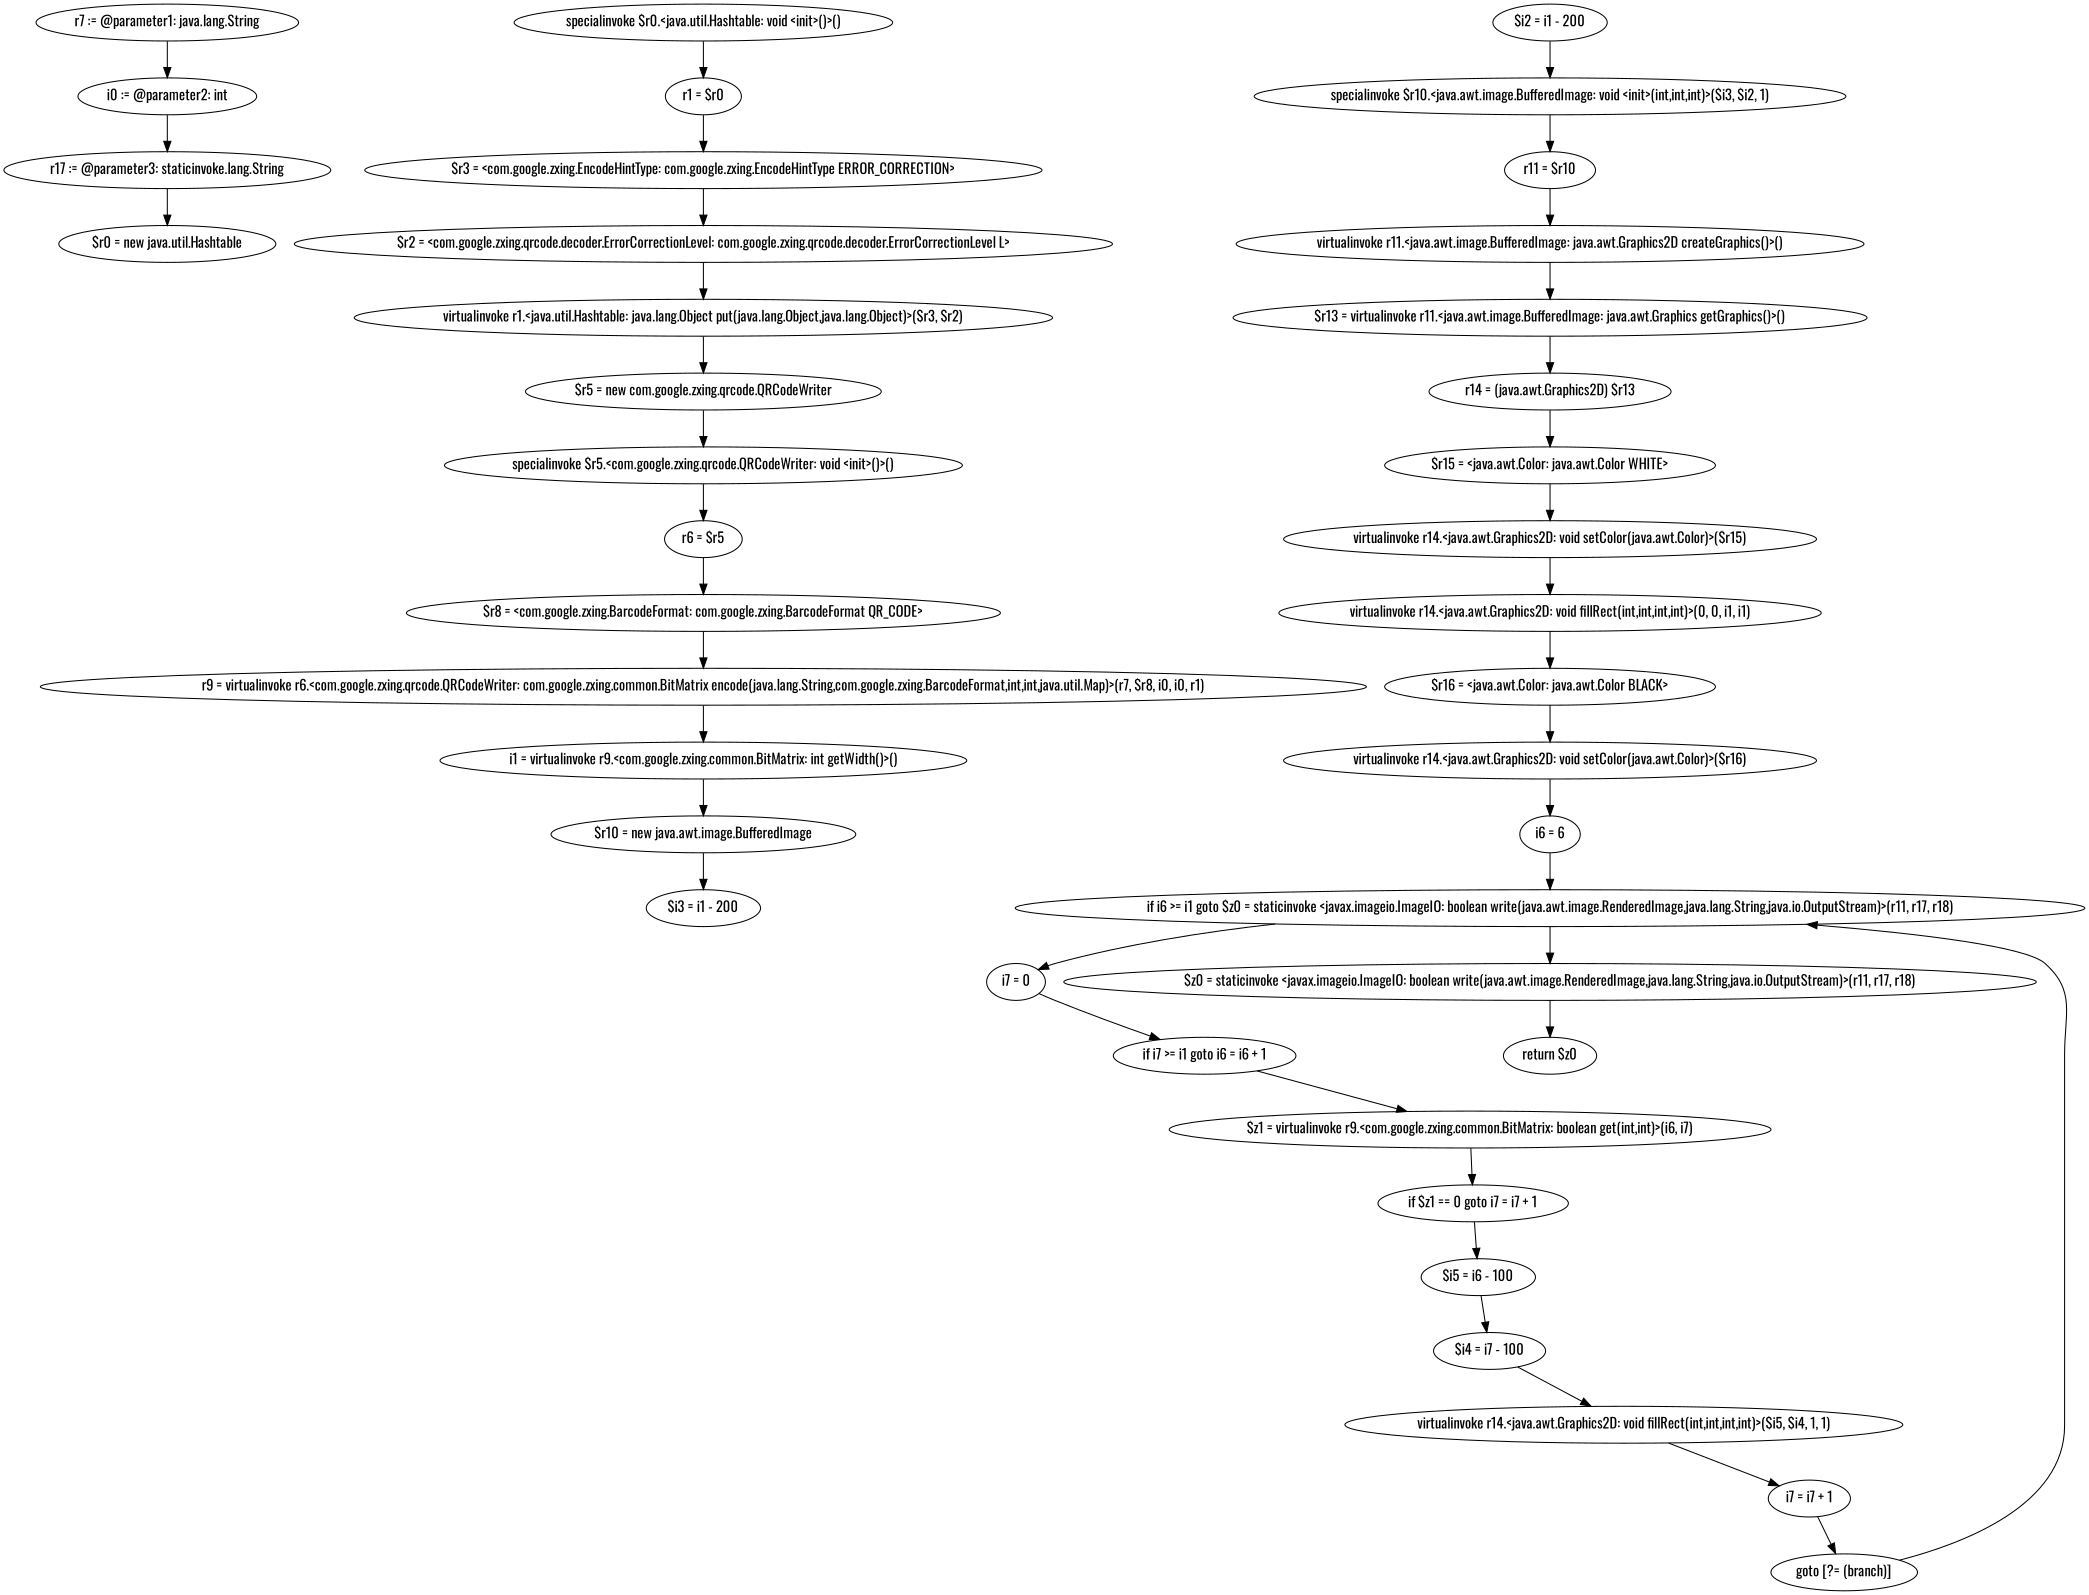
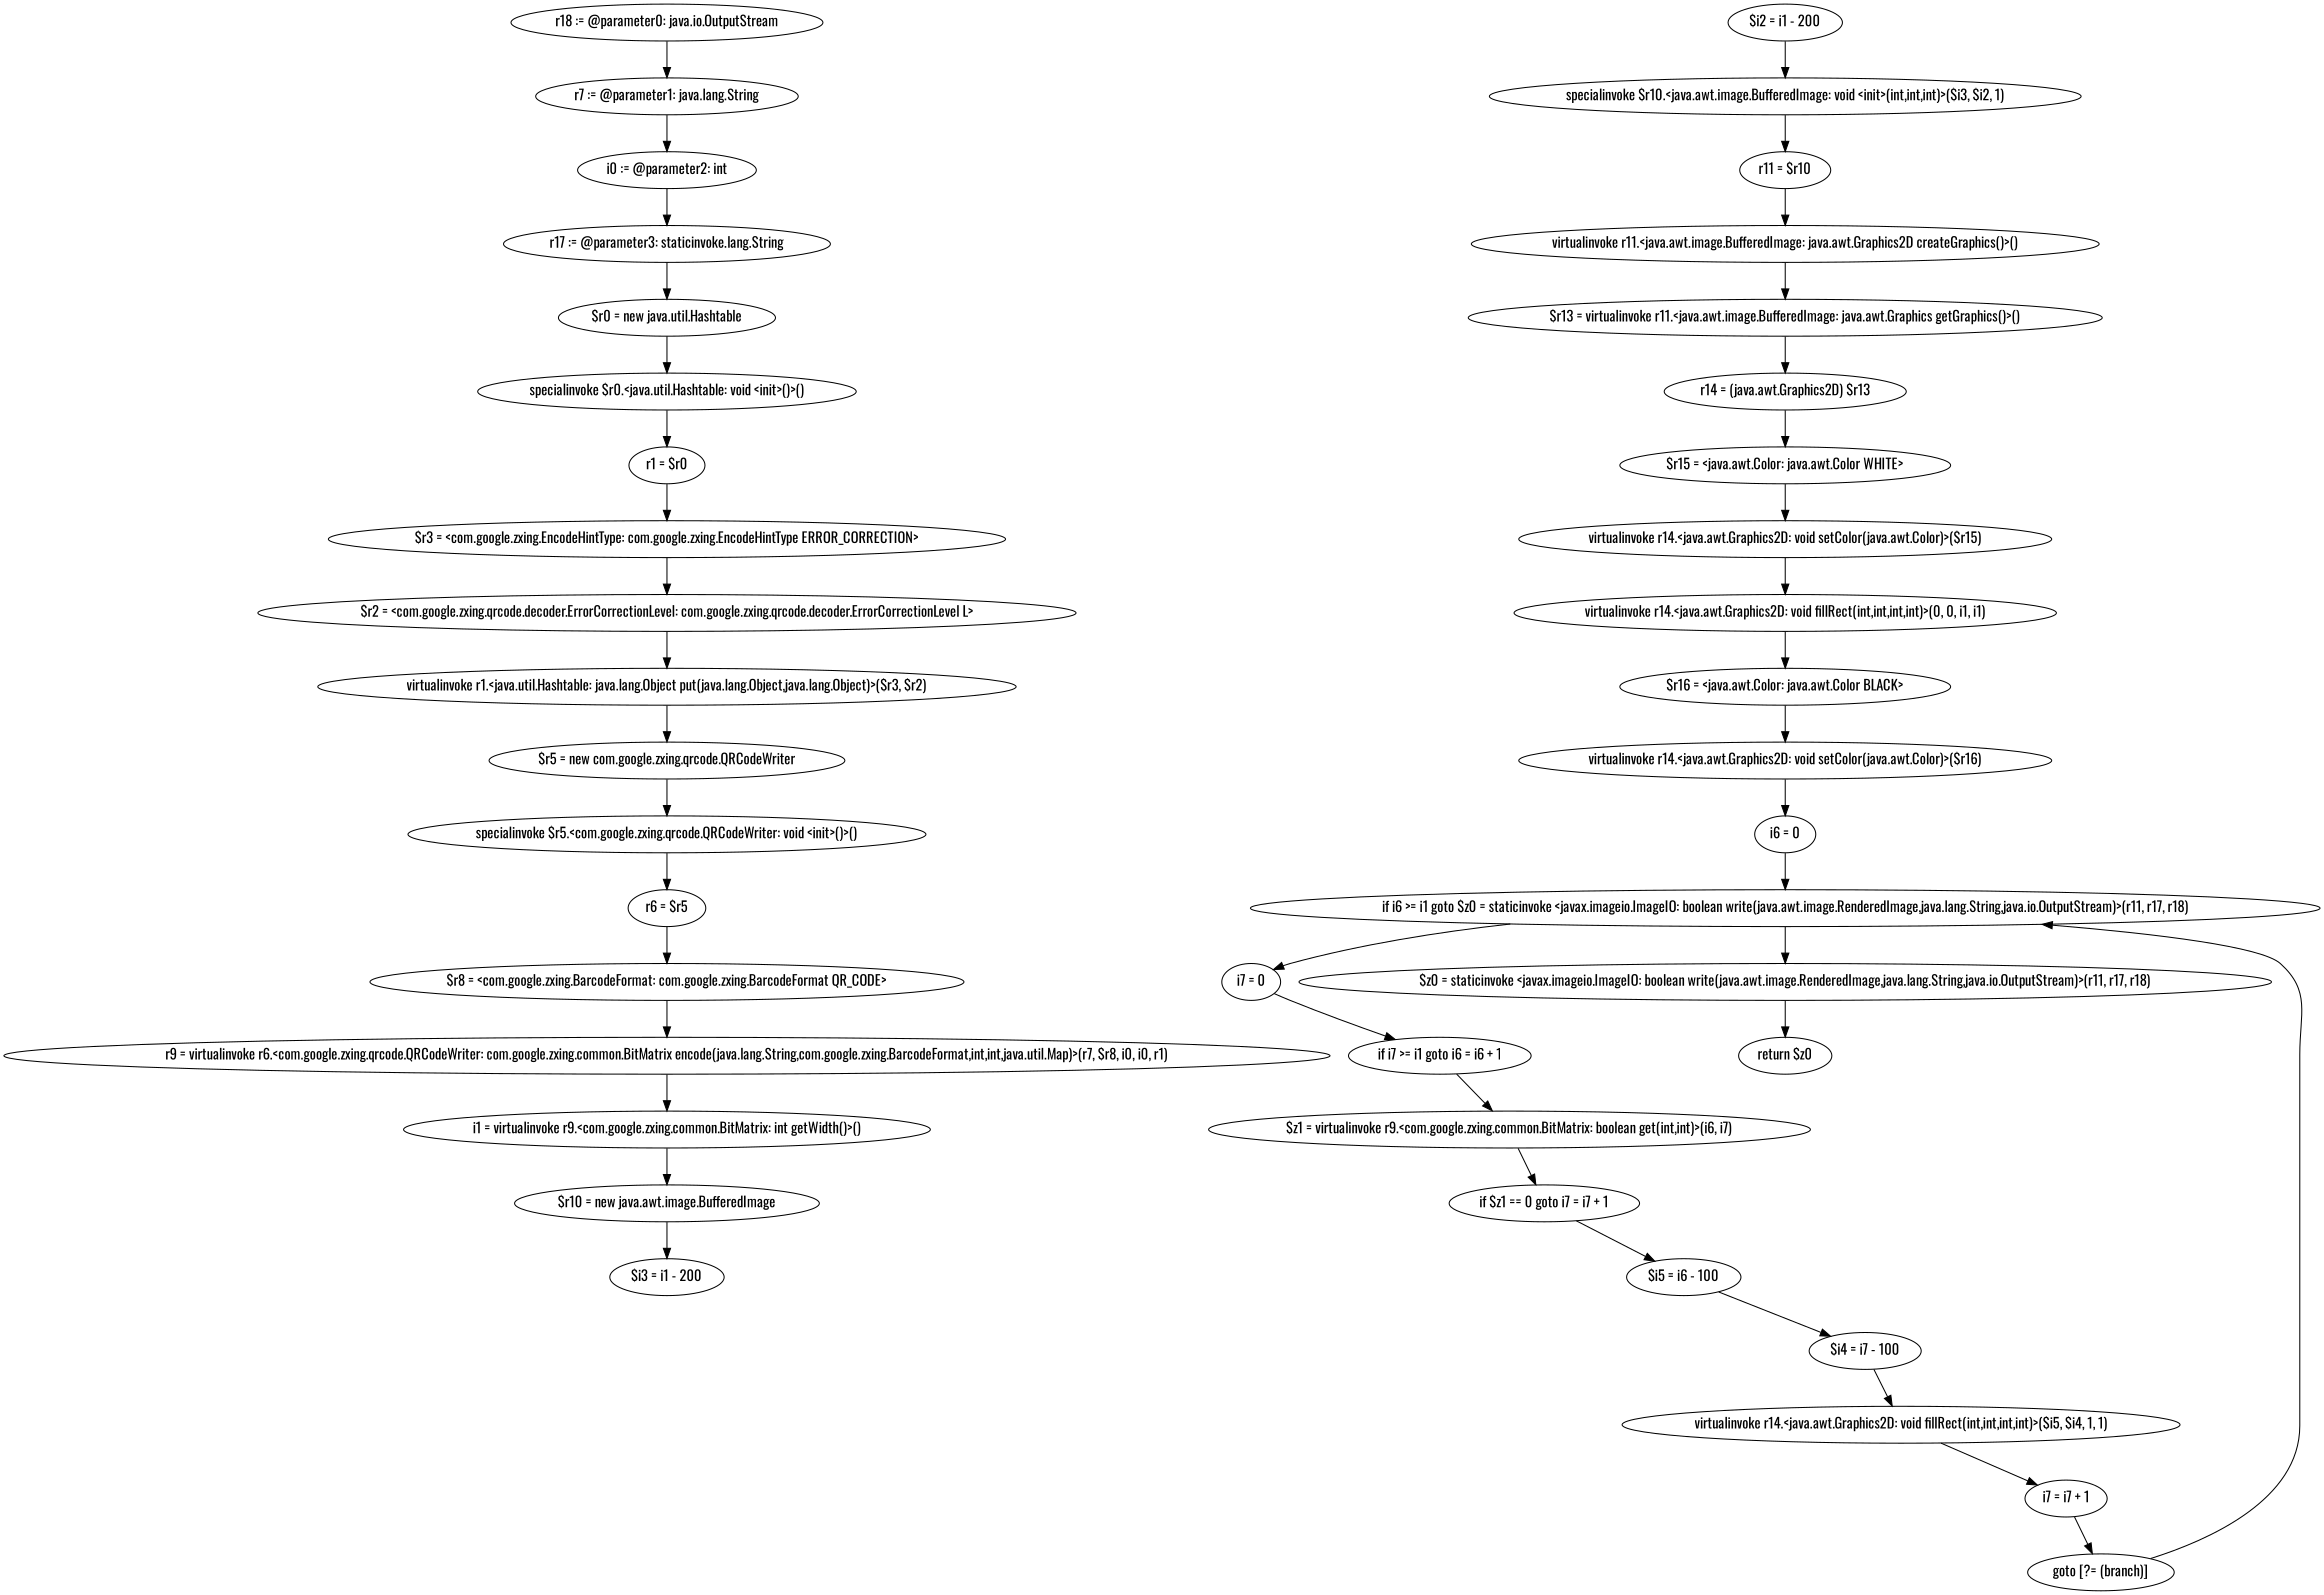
node "r18 := @parameter0: java.io.OutputStream": added
edge "$r0 = new java.util.Hashtable" -> "specialinvoke $r0.<java.util.Hashtable: void <init>()>()": added
node "i6 = 6": label "i6 = 6" -> "i6 = 0"
